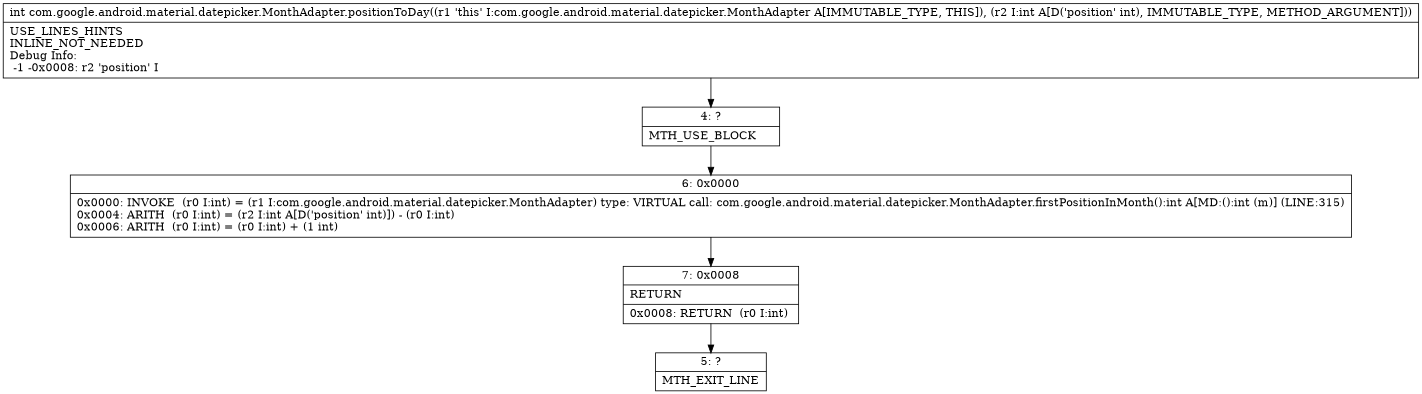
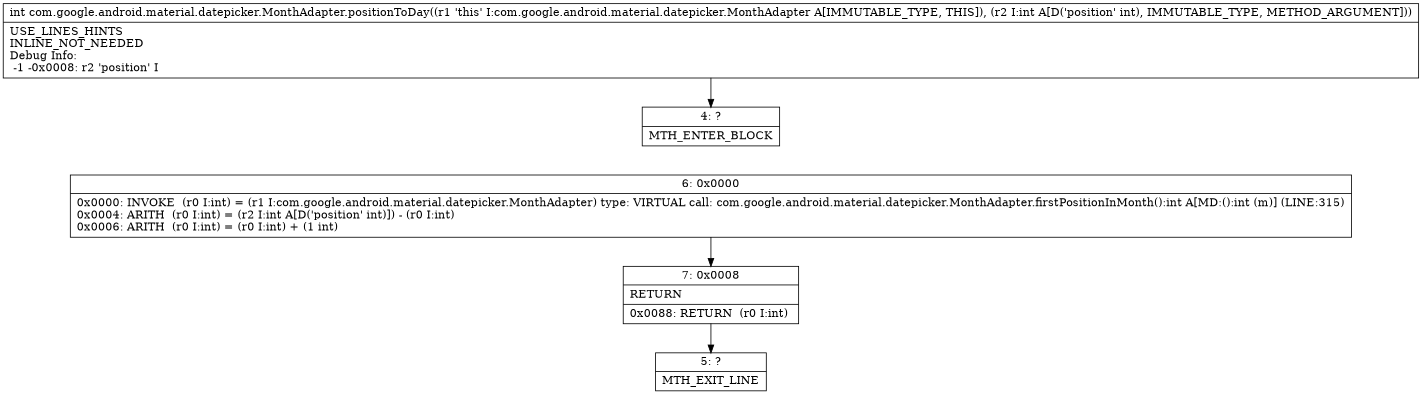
node "4: ?": text "MTH_USE_BLOCK" -> "MTH_ENTER_BLOCK"
edge "4: ?" -> "6: 0x0000": removed
node "7: 0x0008": text "0x0008: RETURN  (r0 I:int)" -> "0x0088: RETURN  (r0 I:int)"
